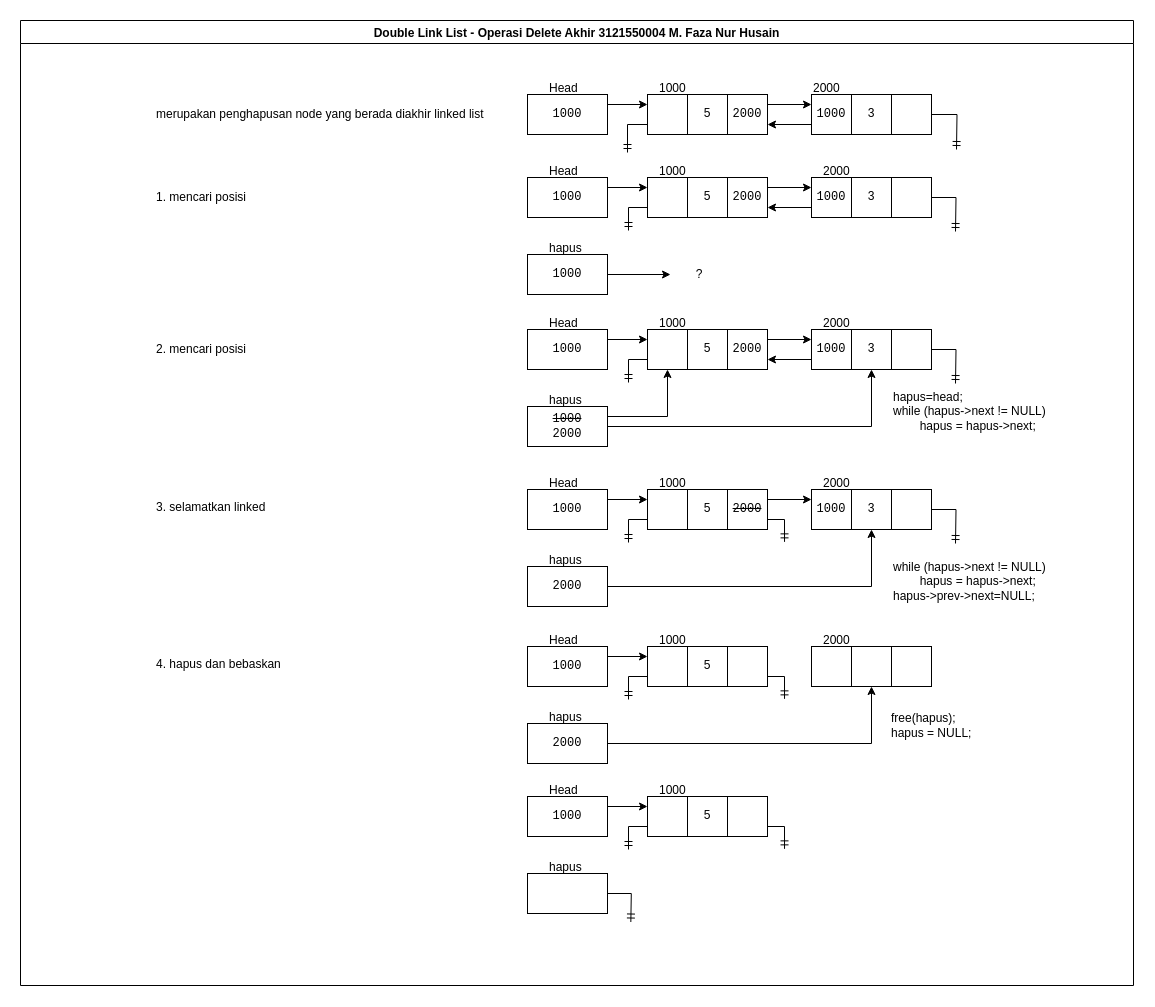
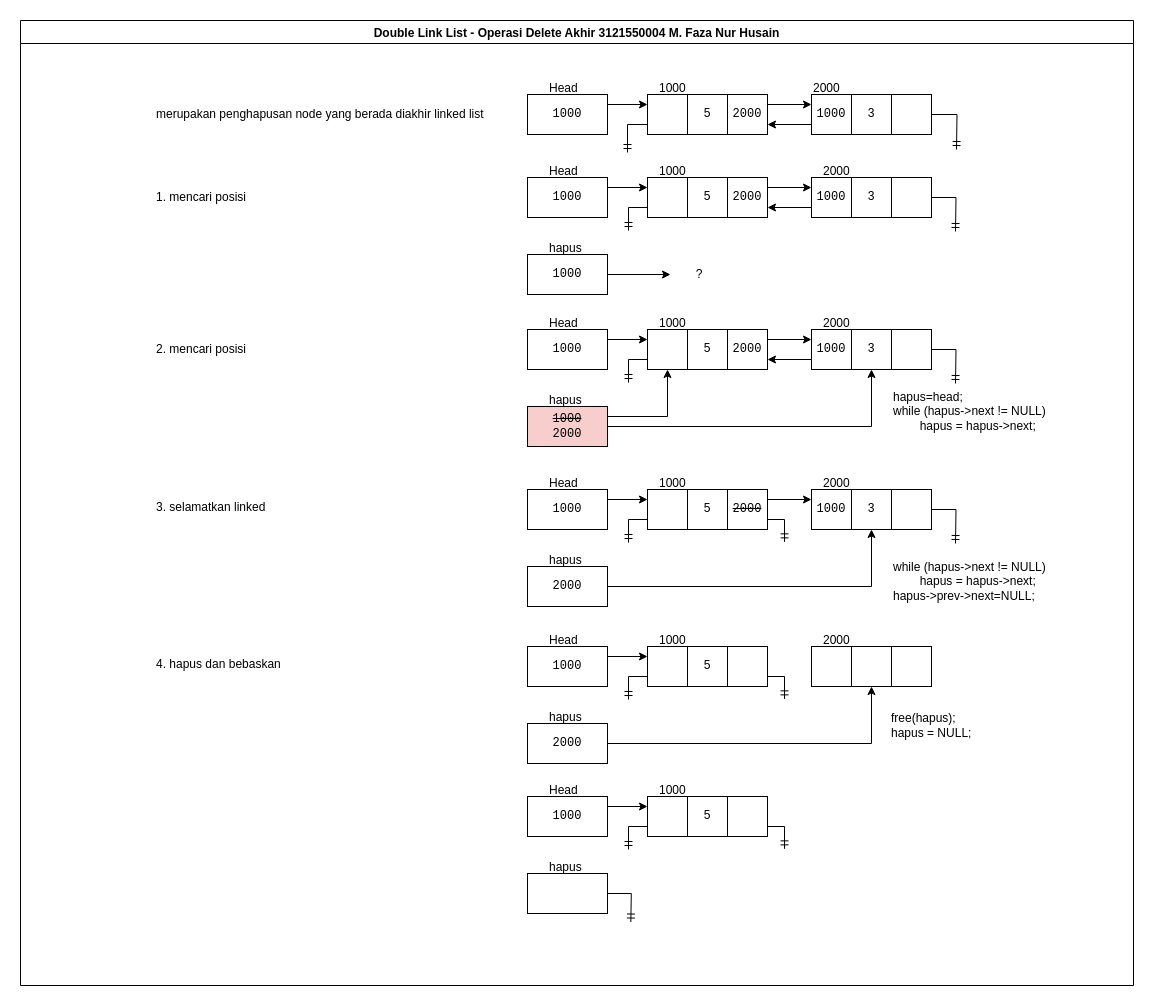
node "1000 2000": fillcolor #ffffff -> #f8cecc
